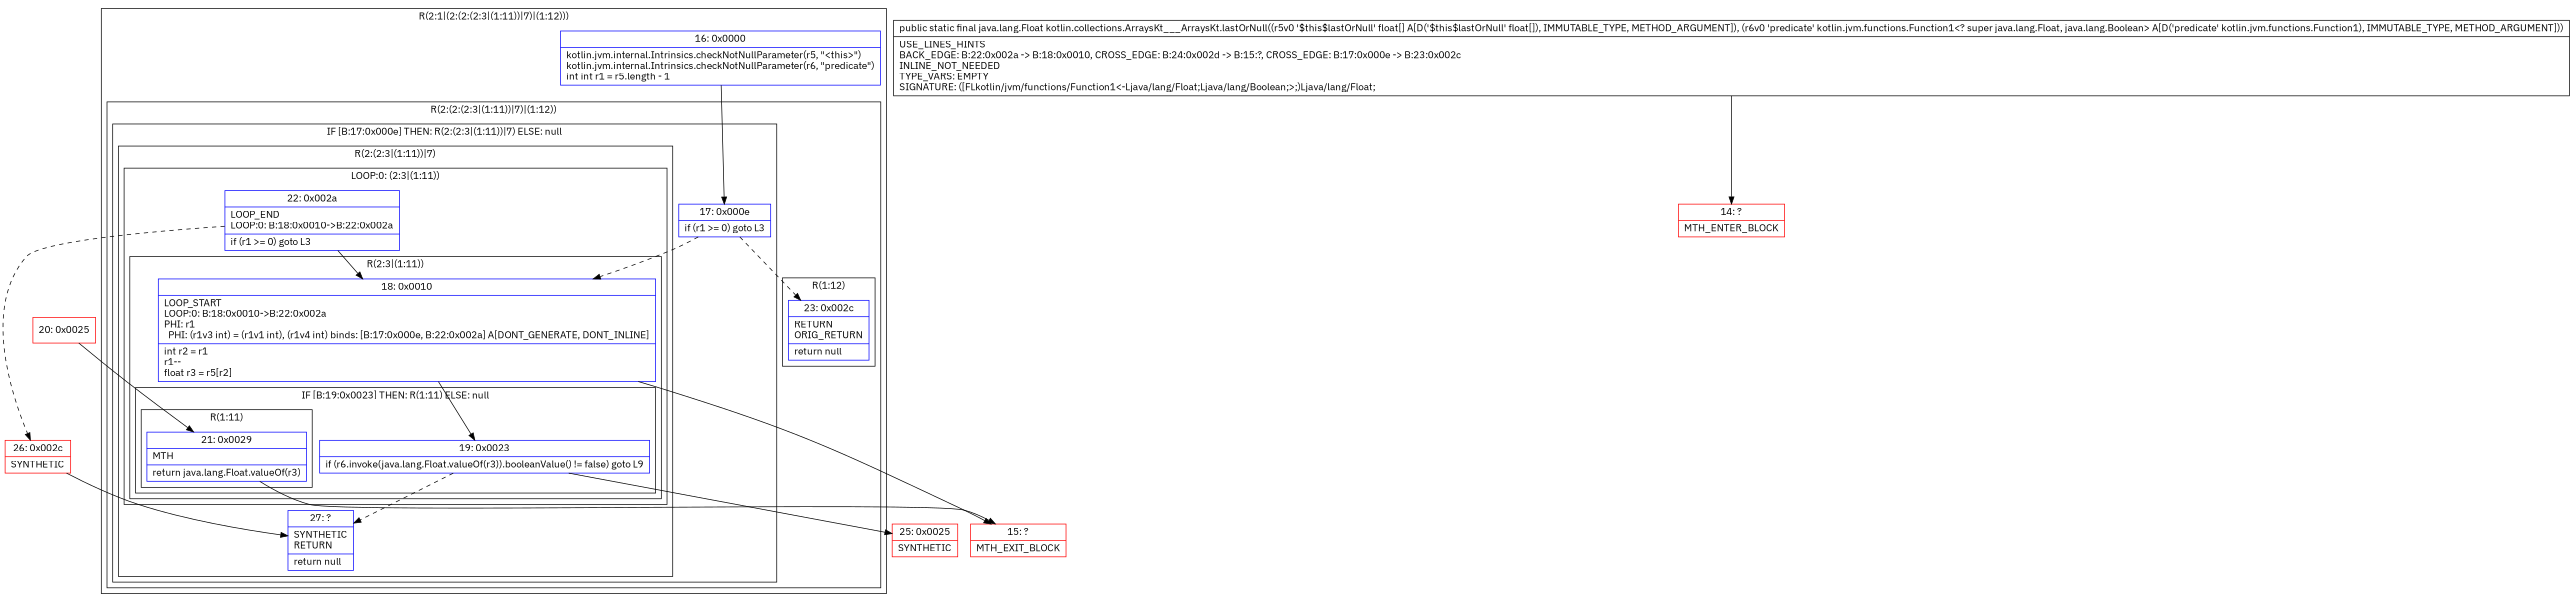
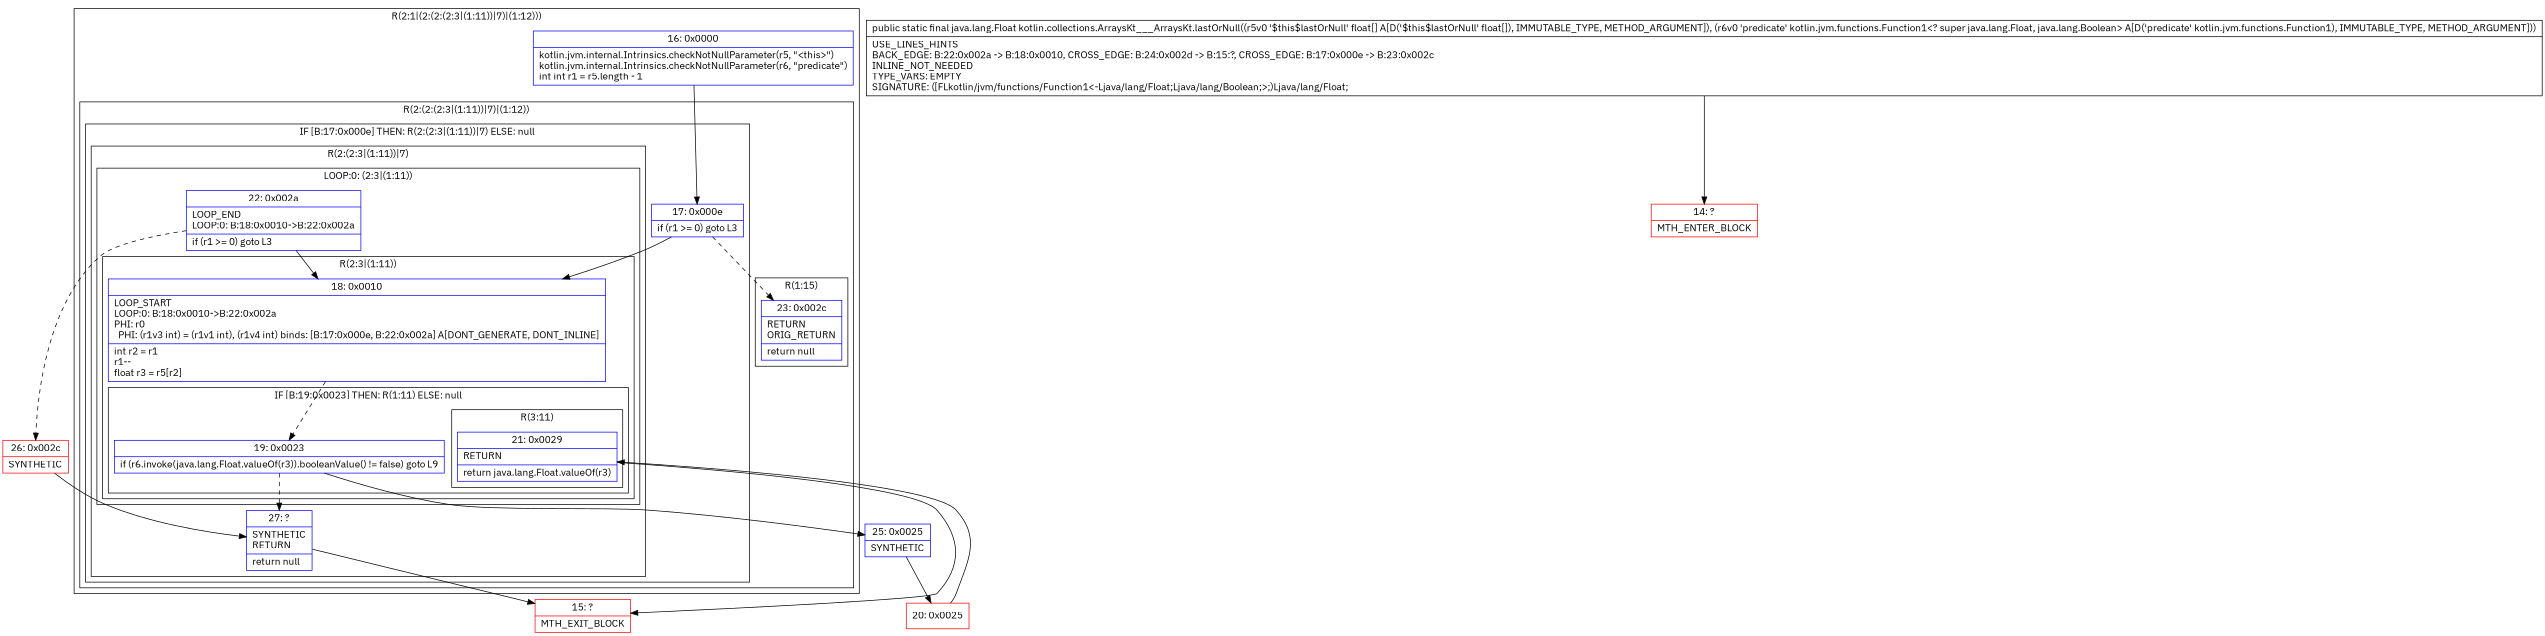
edge "17: 0x000e" -> "18: 0x0010": style dashed -> solid
cluster "R(1:12)": label "R(1:12)" -> "R(1:15)"
node "18: 0x0010": text "PHI: r1" -> "PHI: r0"
edge "18: 0x0010" -> "19: 0x0023": style solid -> dashed
cluster "R(1:11)": label "R(1:11)" -> "R(3:11)"
edge "18: 0x0010" -> "15: ?": now "27: ?" -> "15: ?"
node "21: 0x0029": text "MTH" -> "RETURN"
node "25: 0x0025": color red -> blue
edge "25: 0x0025" -> "20: 0x0025": added
